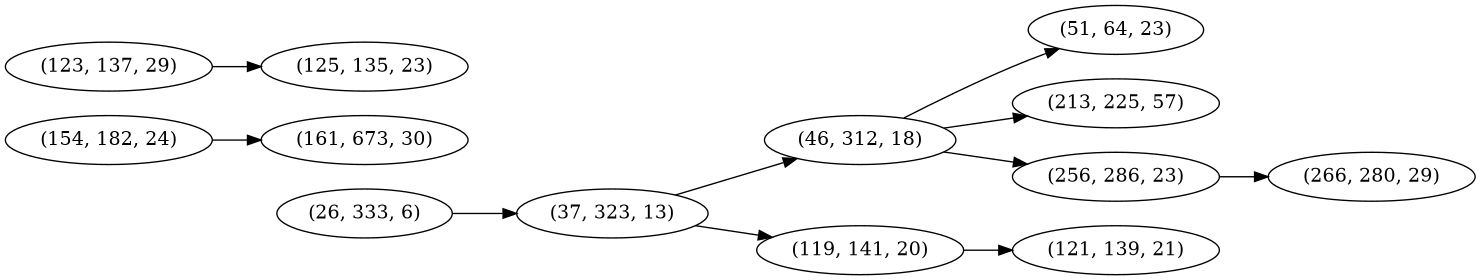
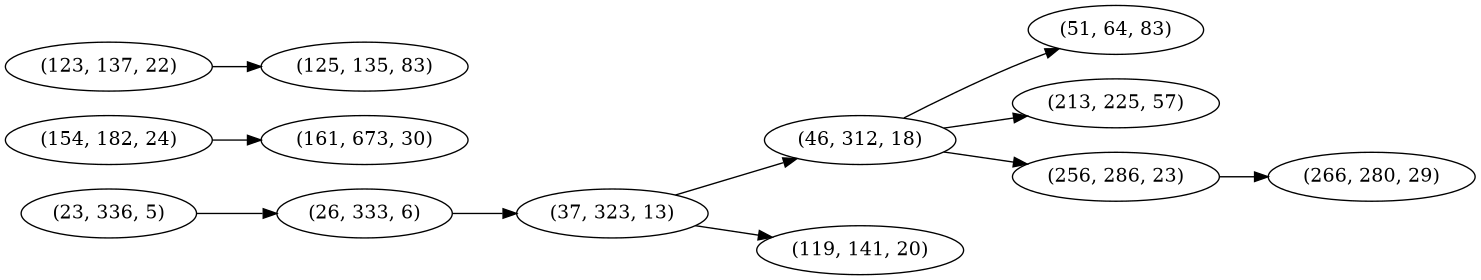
node "(51, 64, 23)": label "(51, 64, 23)" -> "(51, 64, 83)"
node "(123, 137, 29)": label "(123, 137, 29)" -> "(123, 137, 22)"
node "(125, 135, 23)": label "(125, 135, 23)" -> "(125, 135, 83)"
node "(23, 336, 5)": added
node "(121, 139, 21)": removed
